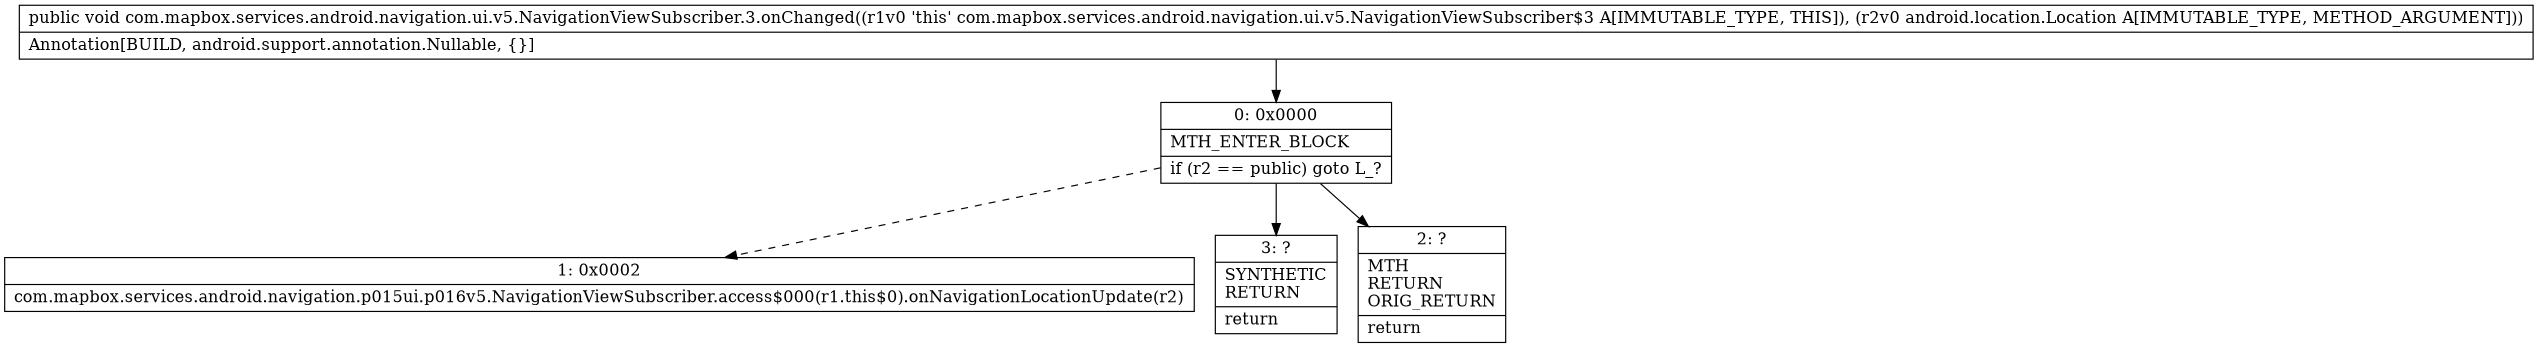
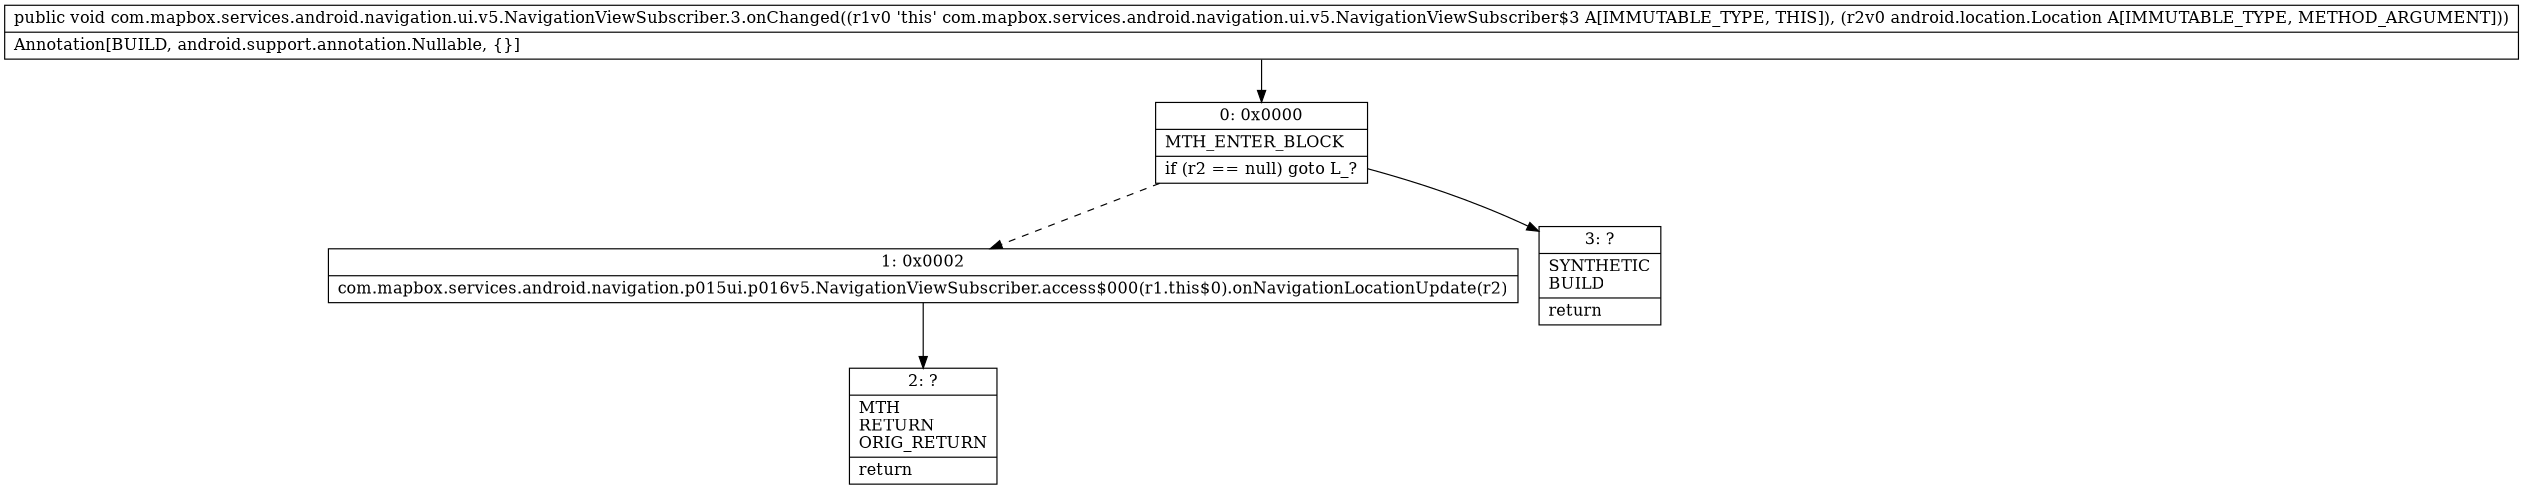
node "0: 0x0000": text "if (r2 == public) goto L_?" -> "if (r2 == null) goto L_?"
edge "0: 0x0000" -> "2: ?": now "1: 0x0002" -> "2: ?"
node "3: ?": text "RETURN" -> "BUILD"
